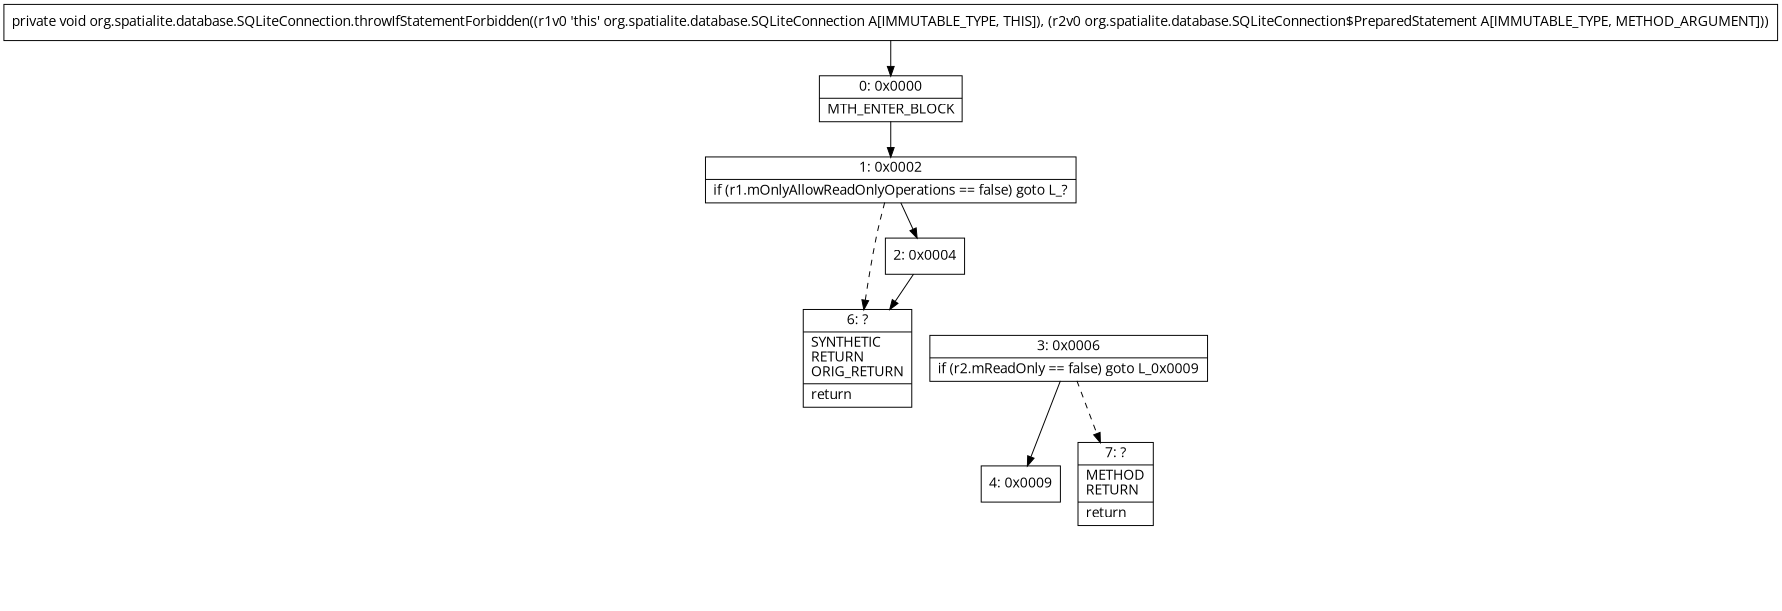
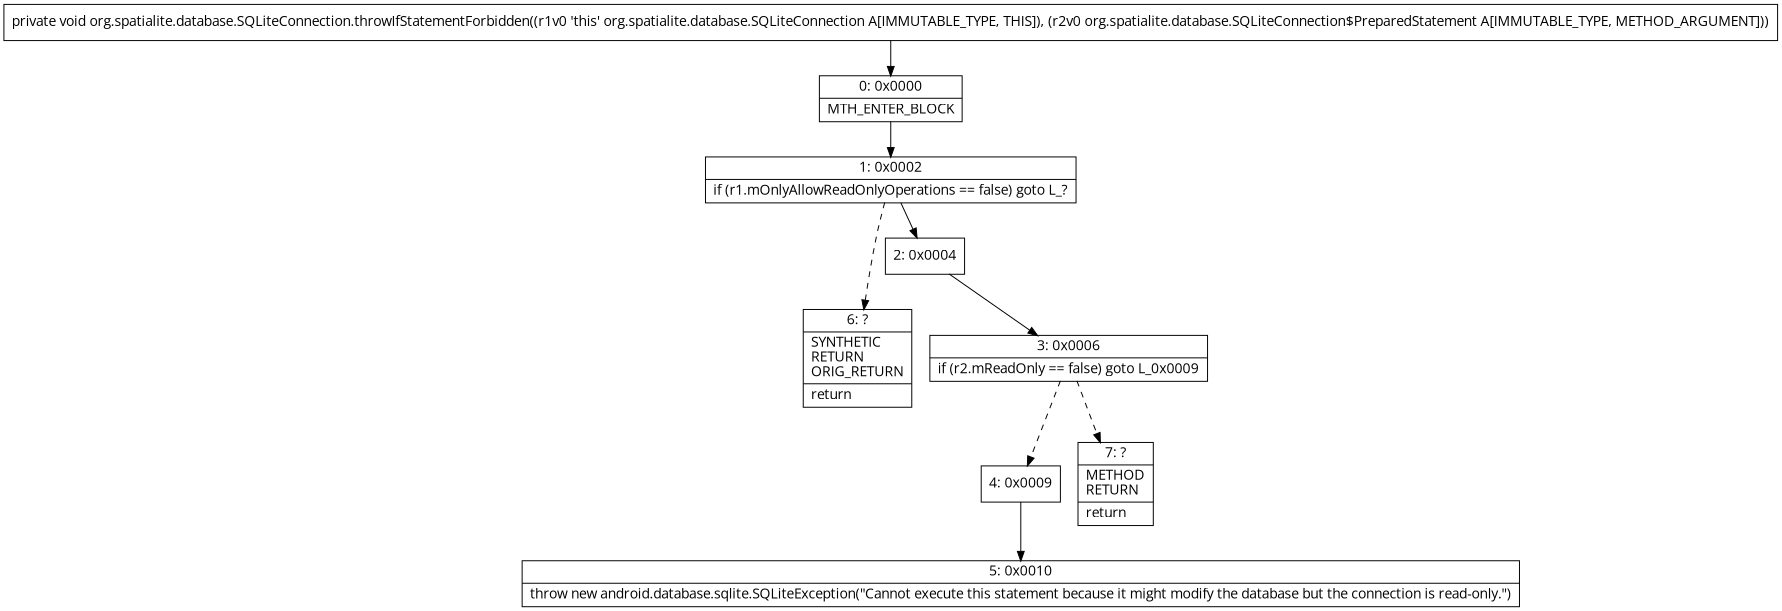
edge "2: 0x0004" -> "6: ?": now "2: 0x0004" -> "3: 0x0006"
edge "3: 0x0006" -> "4: 0x0009": style solid -> dashed
node "5: 0x0010": added
